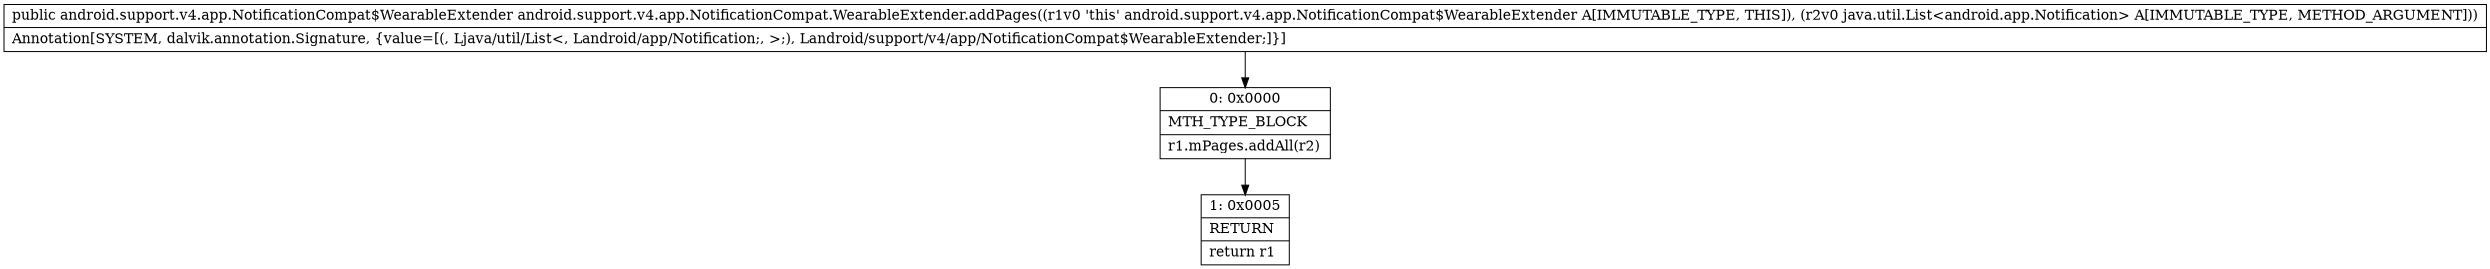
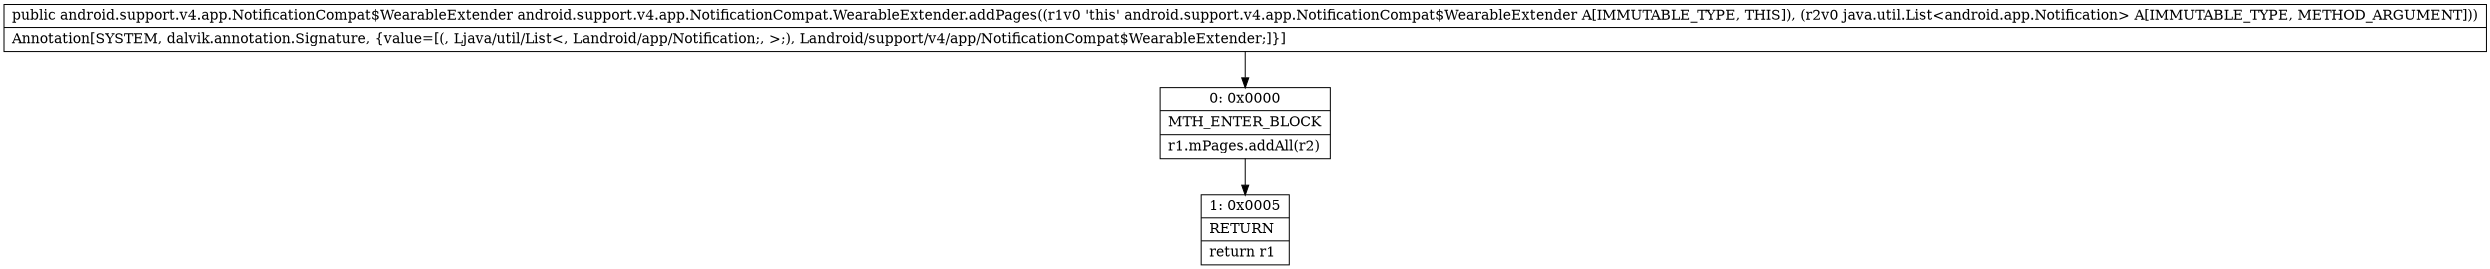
node "0: 0x0000": text "MTH_TYPE_BLOCK" -> "MTH_ENTER_BLOCK"
